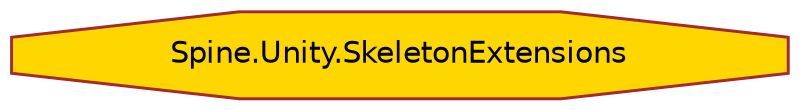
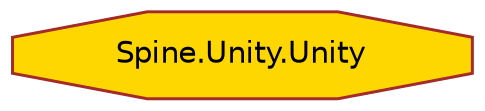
node "Spine.Unity.SkeletonExtensions": label "Spine.Unity.SkeletonExtensions" -> "Spine.Unity.Unity"
